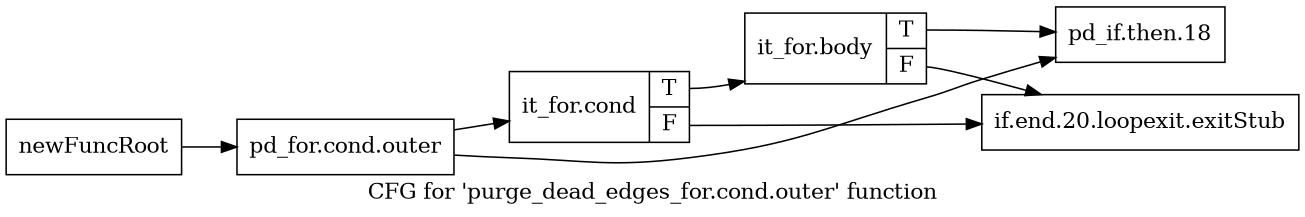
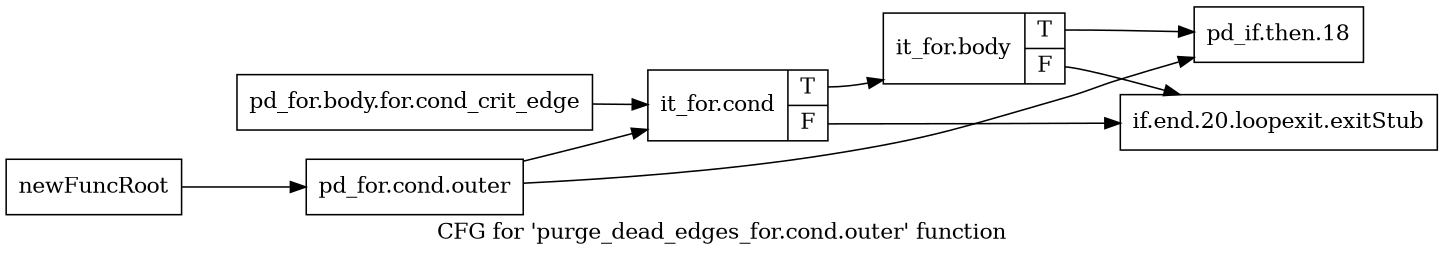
node "pd_for.body.for.cond_crit_edge": added
